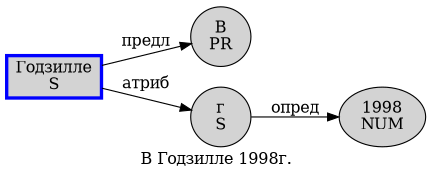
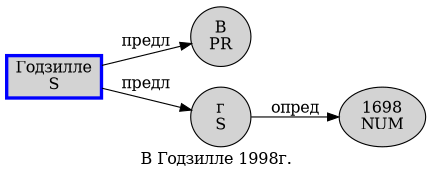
edge "Годзилле S" -> "г S": label "атриб" -> "предл"
node "1998 NUM": label "1998 NUM" -> "1698 NUM"
